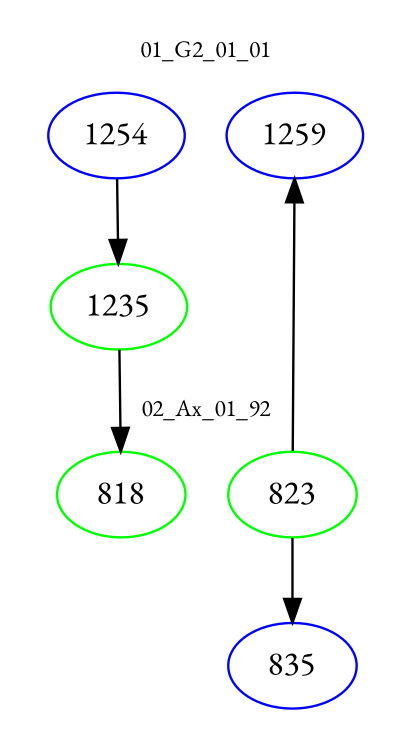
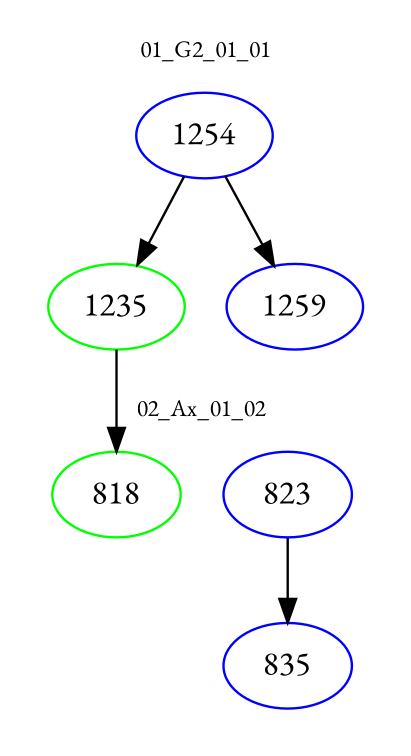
edge "823" -> "1259": now "1254" -> "1259"
cluster "02_Ax_01_92": label "02_Ax_01_92" -> "02_Ax_01_02"
node "823": color green -> blue
